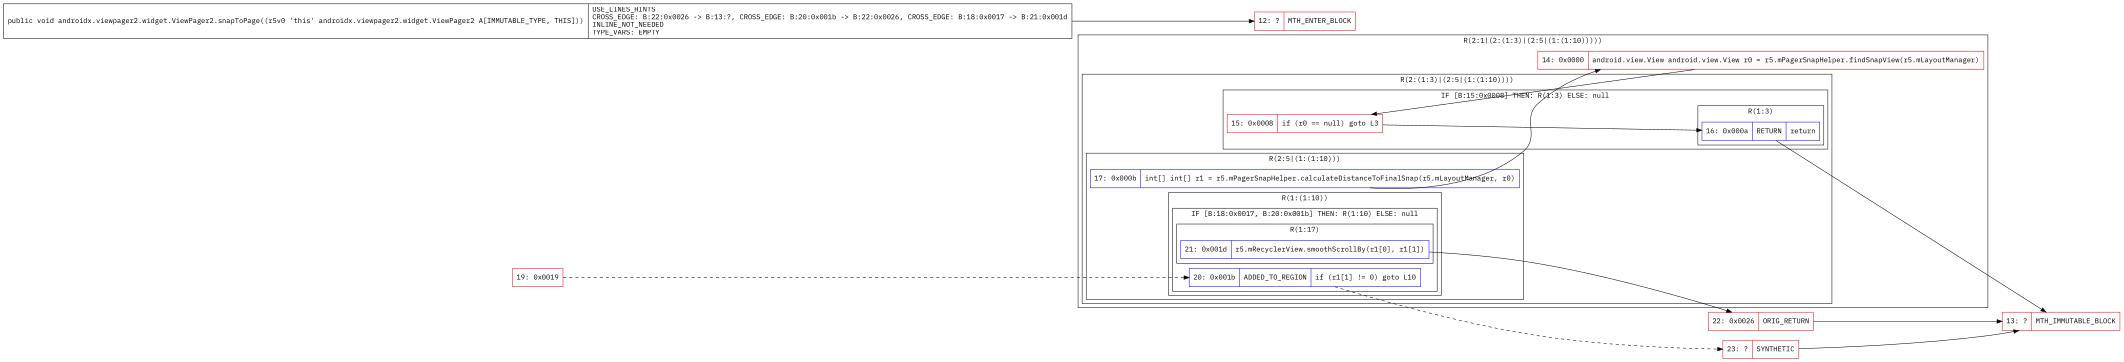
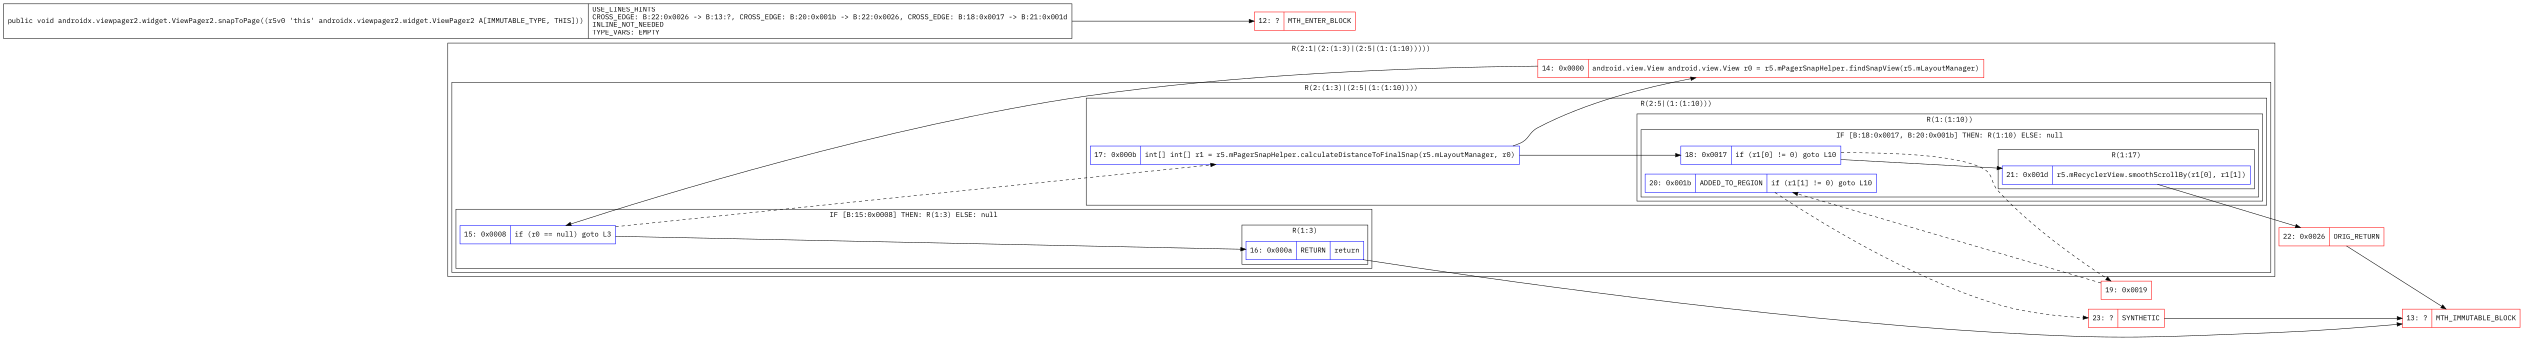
node "15: 0x0008": color red -> blue
node "18: 0x0017": added
edge "15: 0x0008" -> "17: 0x000b": added
